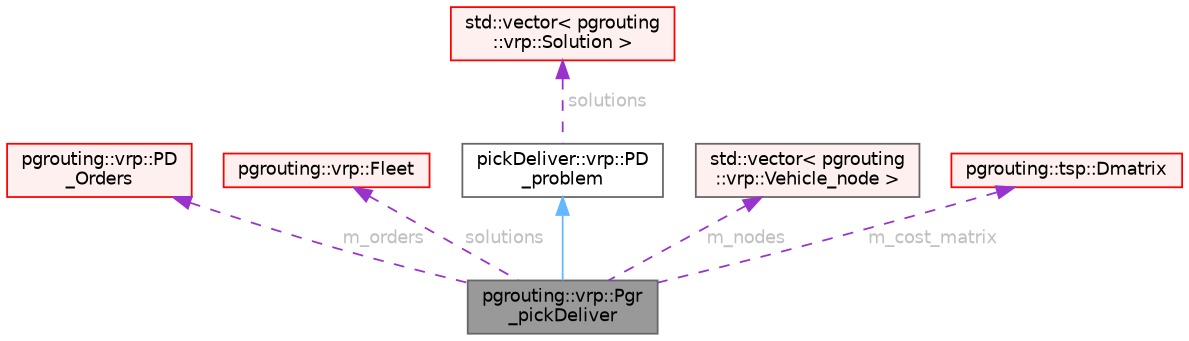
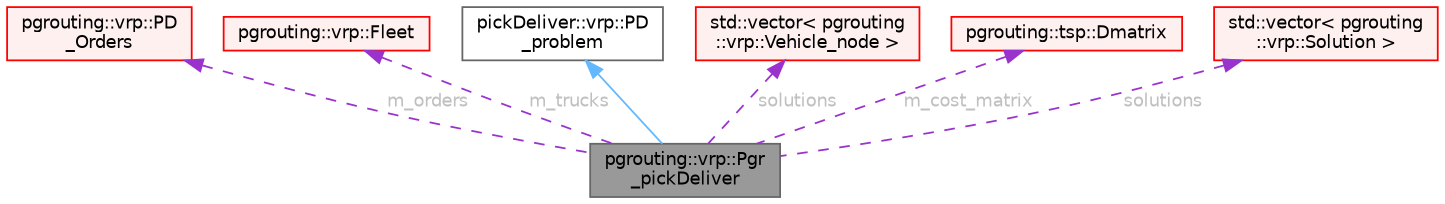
edge "pickDeliver::vrp::PD _problem" -> "std::vector< pgrouting ::vrp::Solution >": now "pgrouting::vrp::Pgr _pickDeliver" -> "std::vector< pgrouting ::vrp::Solution >"
node "std::vector< pgrouting ::vrp::Vehicle_node >": color gray40 -> red
edge "pgrouting::vrp::Pgr _pickDeliver" -> "pgrouting::vrp::Fleet": label " solutions" -> " m_trucks"
edge "pgrouting::vrp::Pgr _pickDeliver" -> "std::vector< pgrouting ::vrp::Vehicle_node >": label " m_nodes" -> " solutions"
